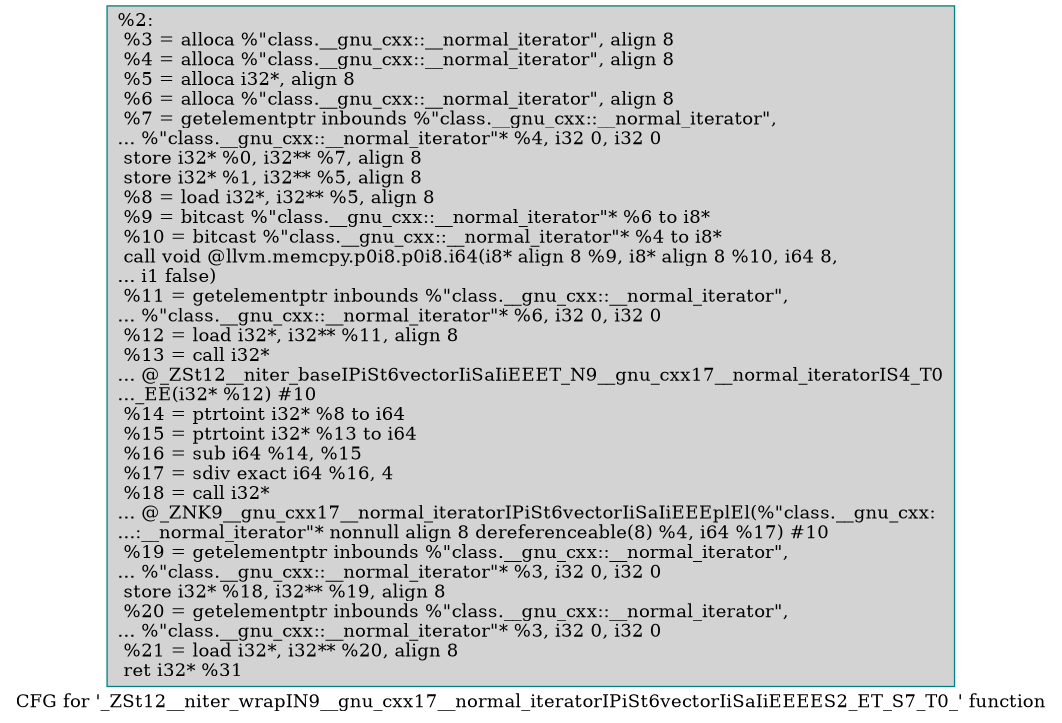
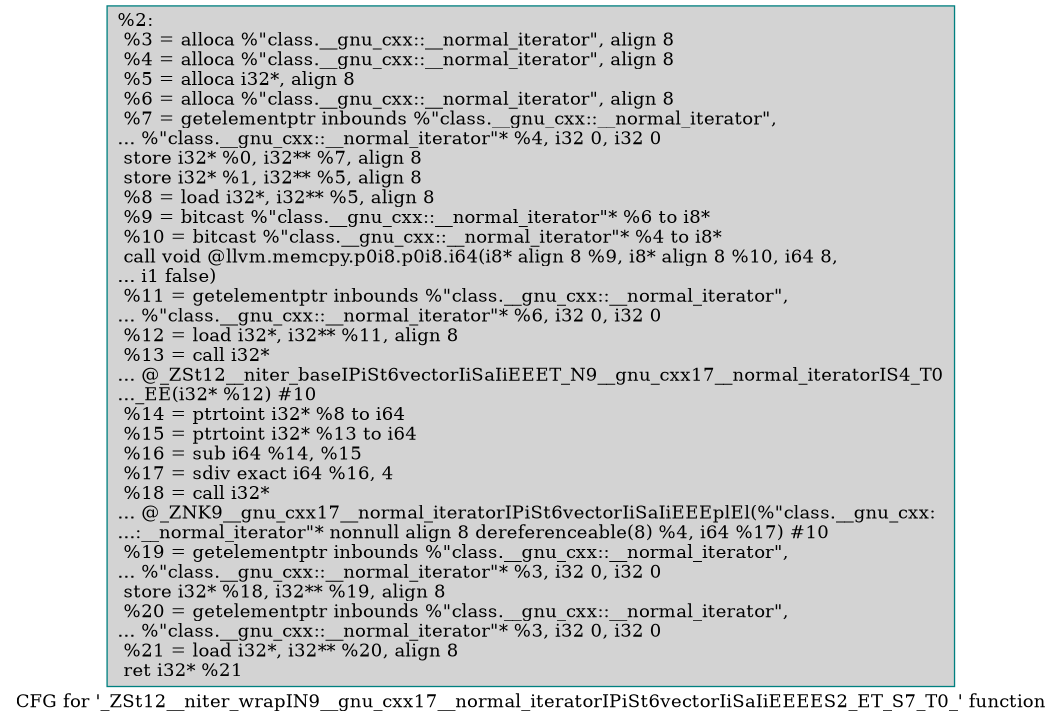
node "%2:": text "ret i32* %31" -> "ret i32* %21"
